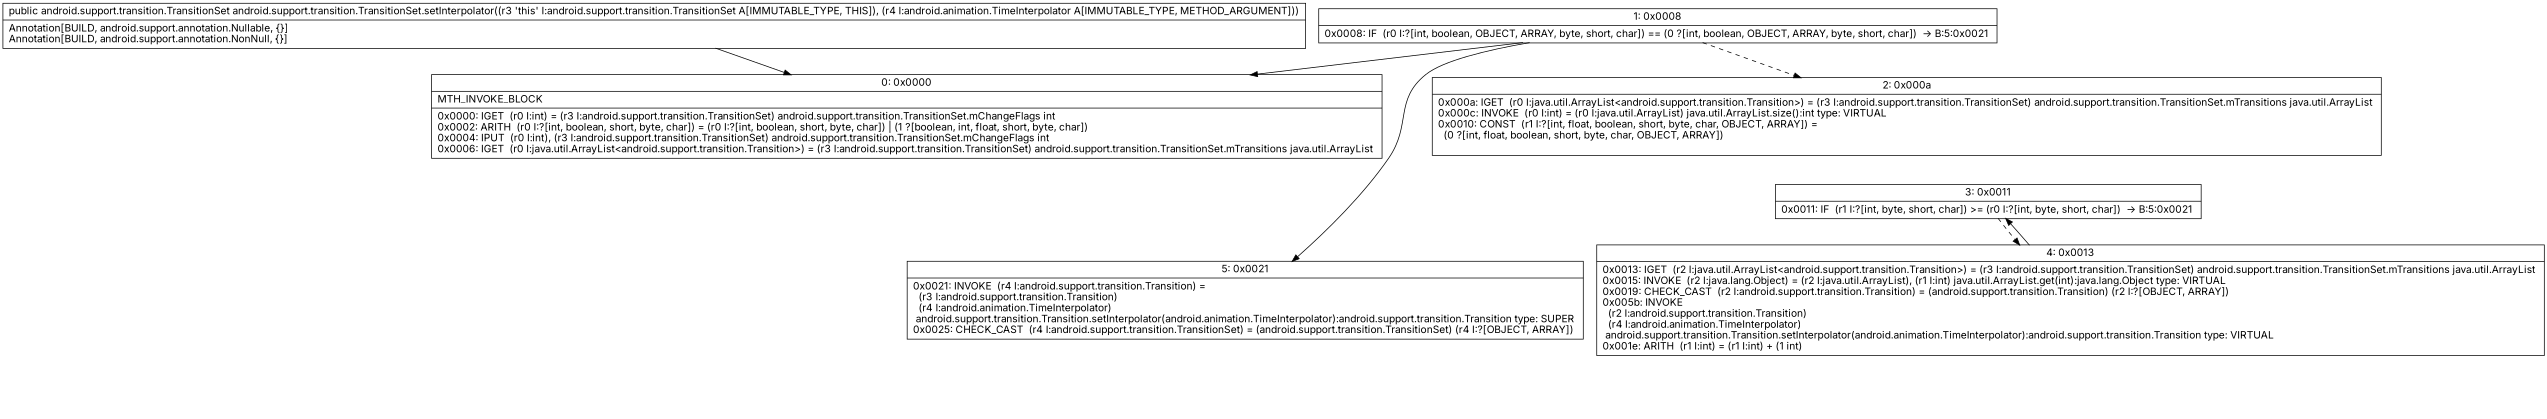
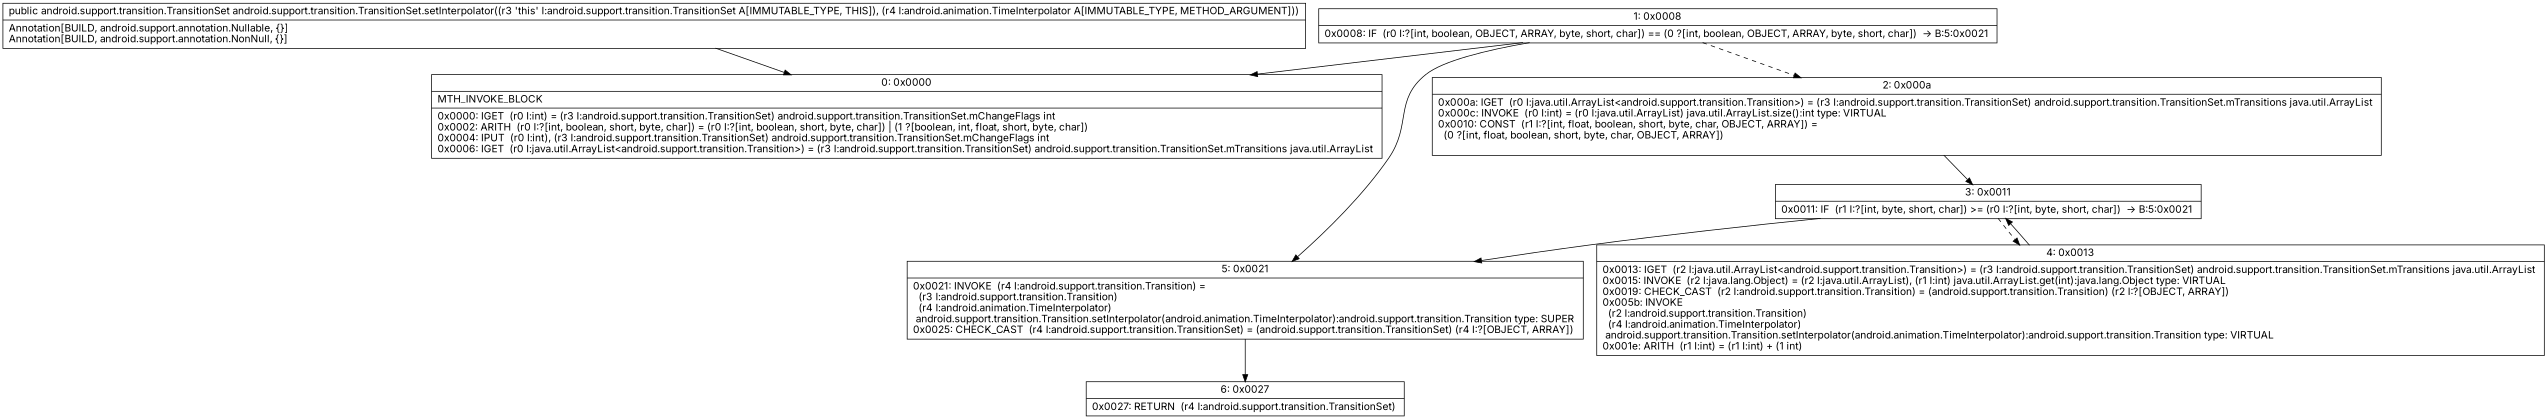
edge "2: 0x000a" -> "3: 0x0011": added
edge "3: 0x0011" -> "5: 0x0021": added
node "6: 0x0027": added
